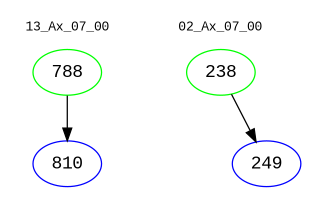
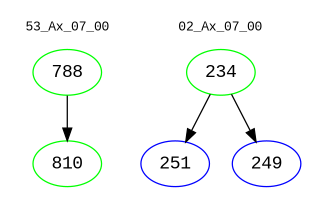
cluster "13_Ax_07_00": label "13_Ax_07_00" -> "53_Ax_07_00"
node "238": label "238" -> "234"
node "810": color blue -> green
node "251": added
